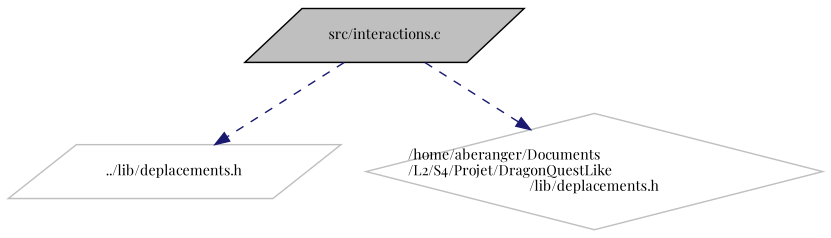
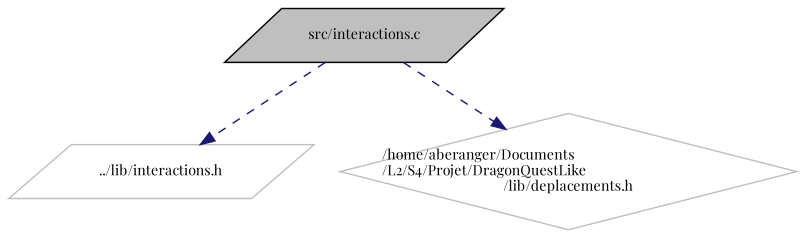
node "../lib/deplacements.h": label "../lib/deplacements.h" -> "../lib/interactions.h"
